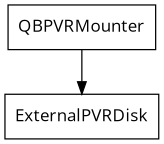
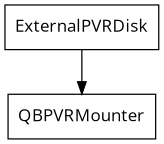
edge "QBPVRMounter" -> "ExternalPVRDisk": reversed
